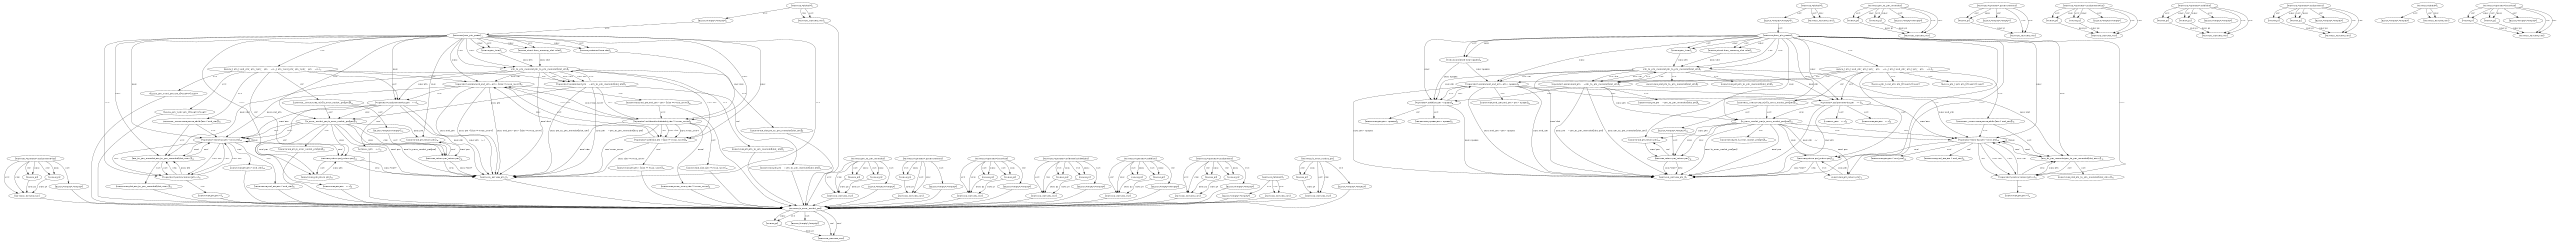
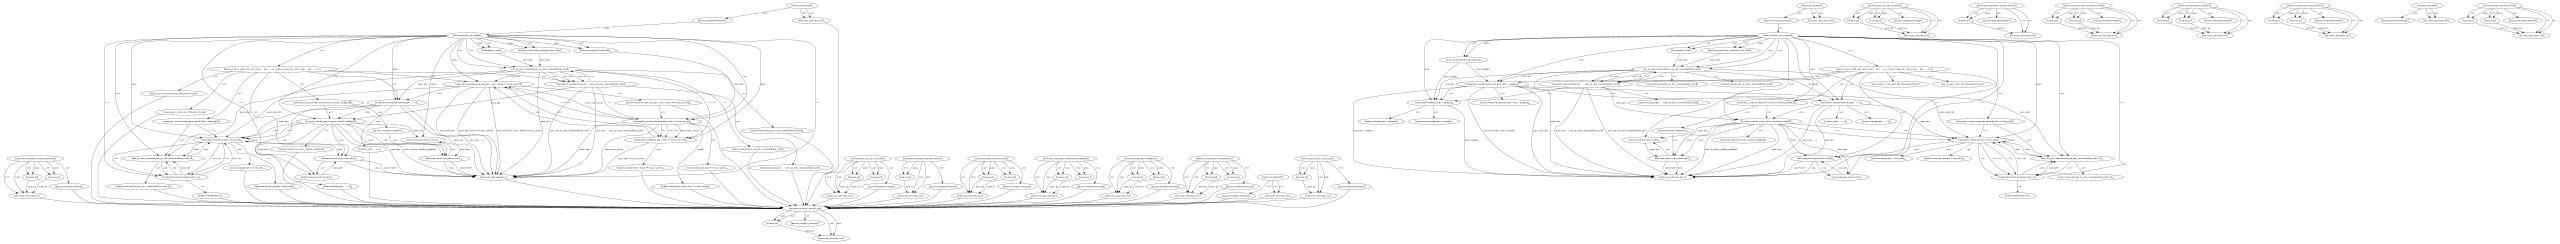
edge "(<operator>.addition,gfn + npages)" -> "(<operator>.assignment,end_gfn = gfn + npages)": removed, label "CFG:"
